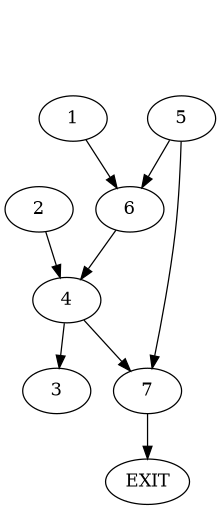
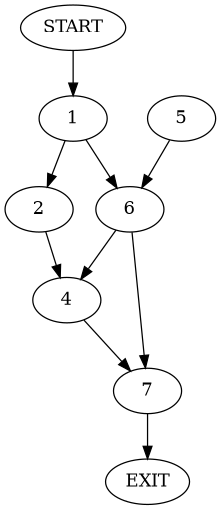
node "START": added
edge "1" -> "2": added
edge "5" -> "7": now "6" -> "7"
node "3": removed
